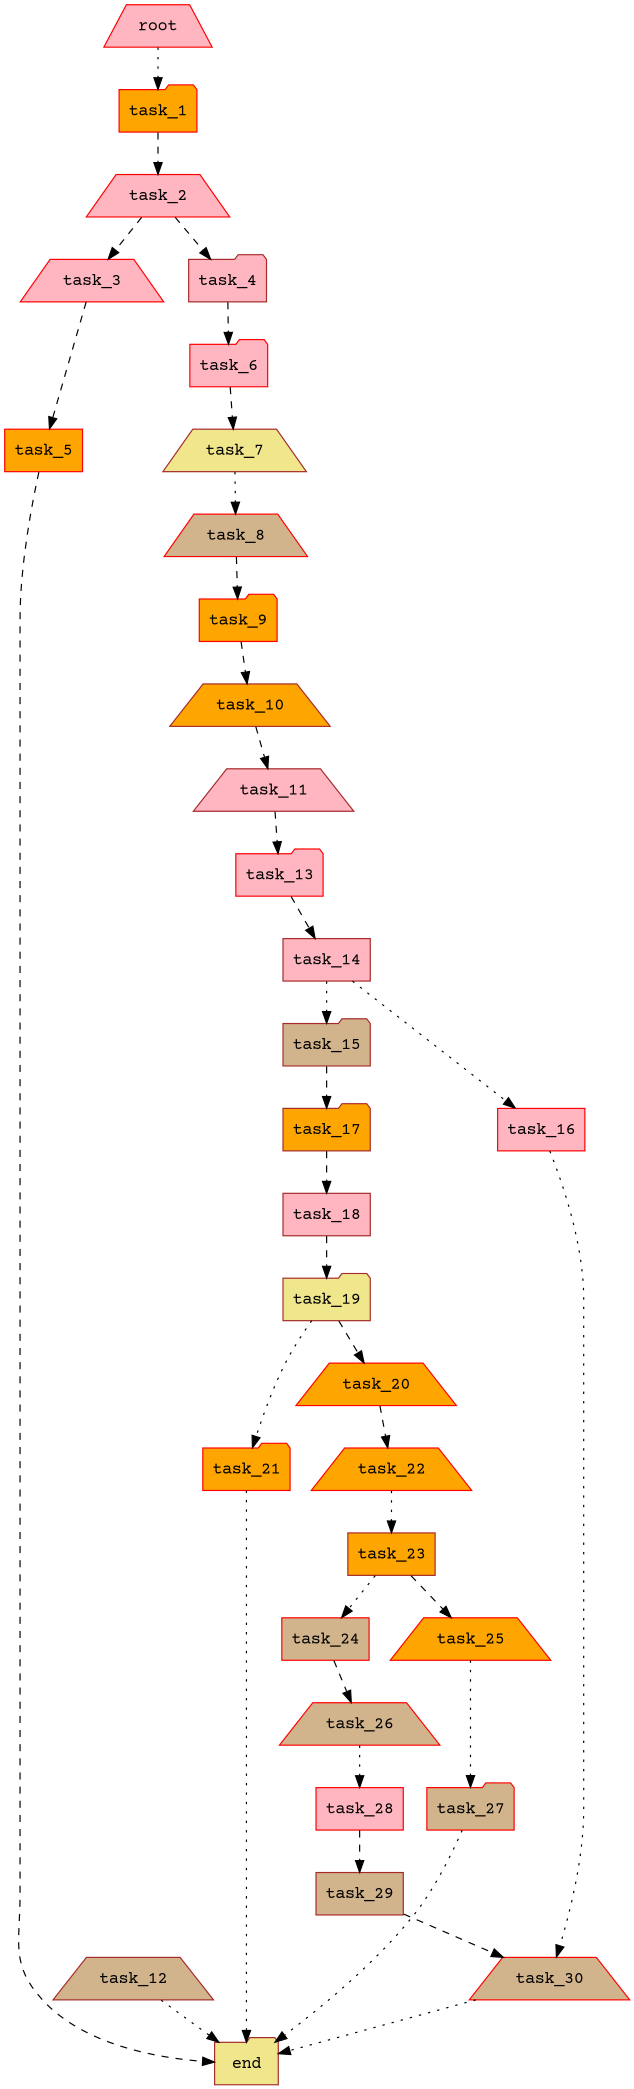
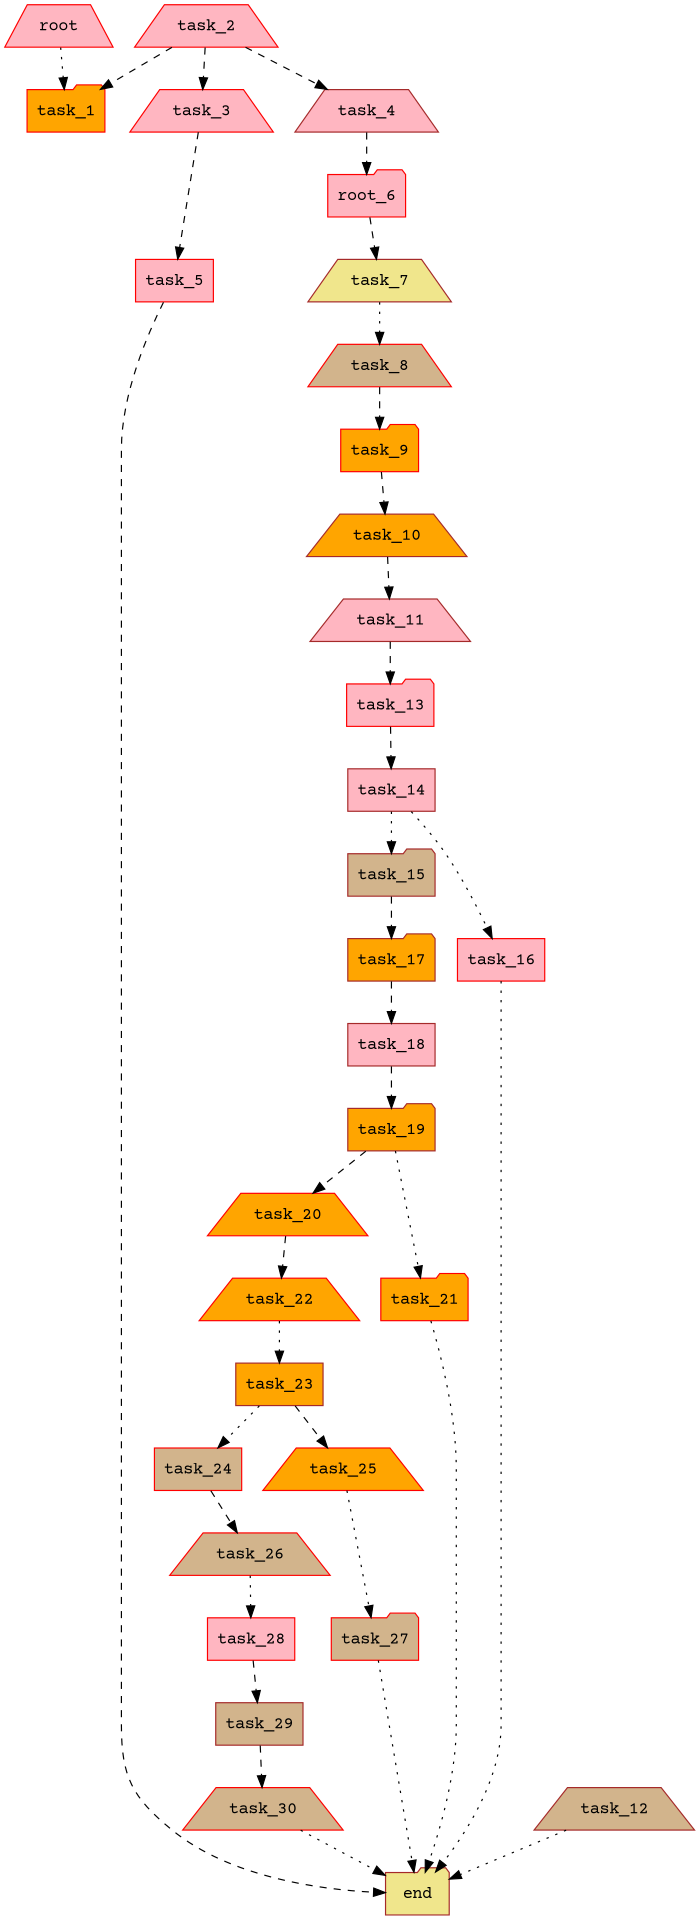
edge "task_1" -> "task_2": reversed
node "task_4": shape folder -> trapezium
node "task_6": label "task_6" -> "root_6"
node "task_5": fillcolor orange -> lightpink
node "task_19": fillcolor khaki -> orange
edge "task_16" -> "task_30": now "task_16" -> "end"
